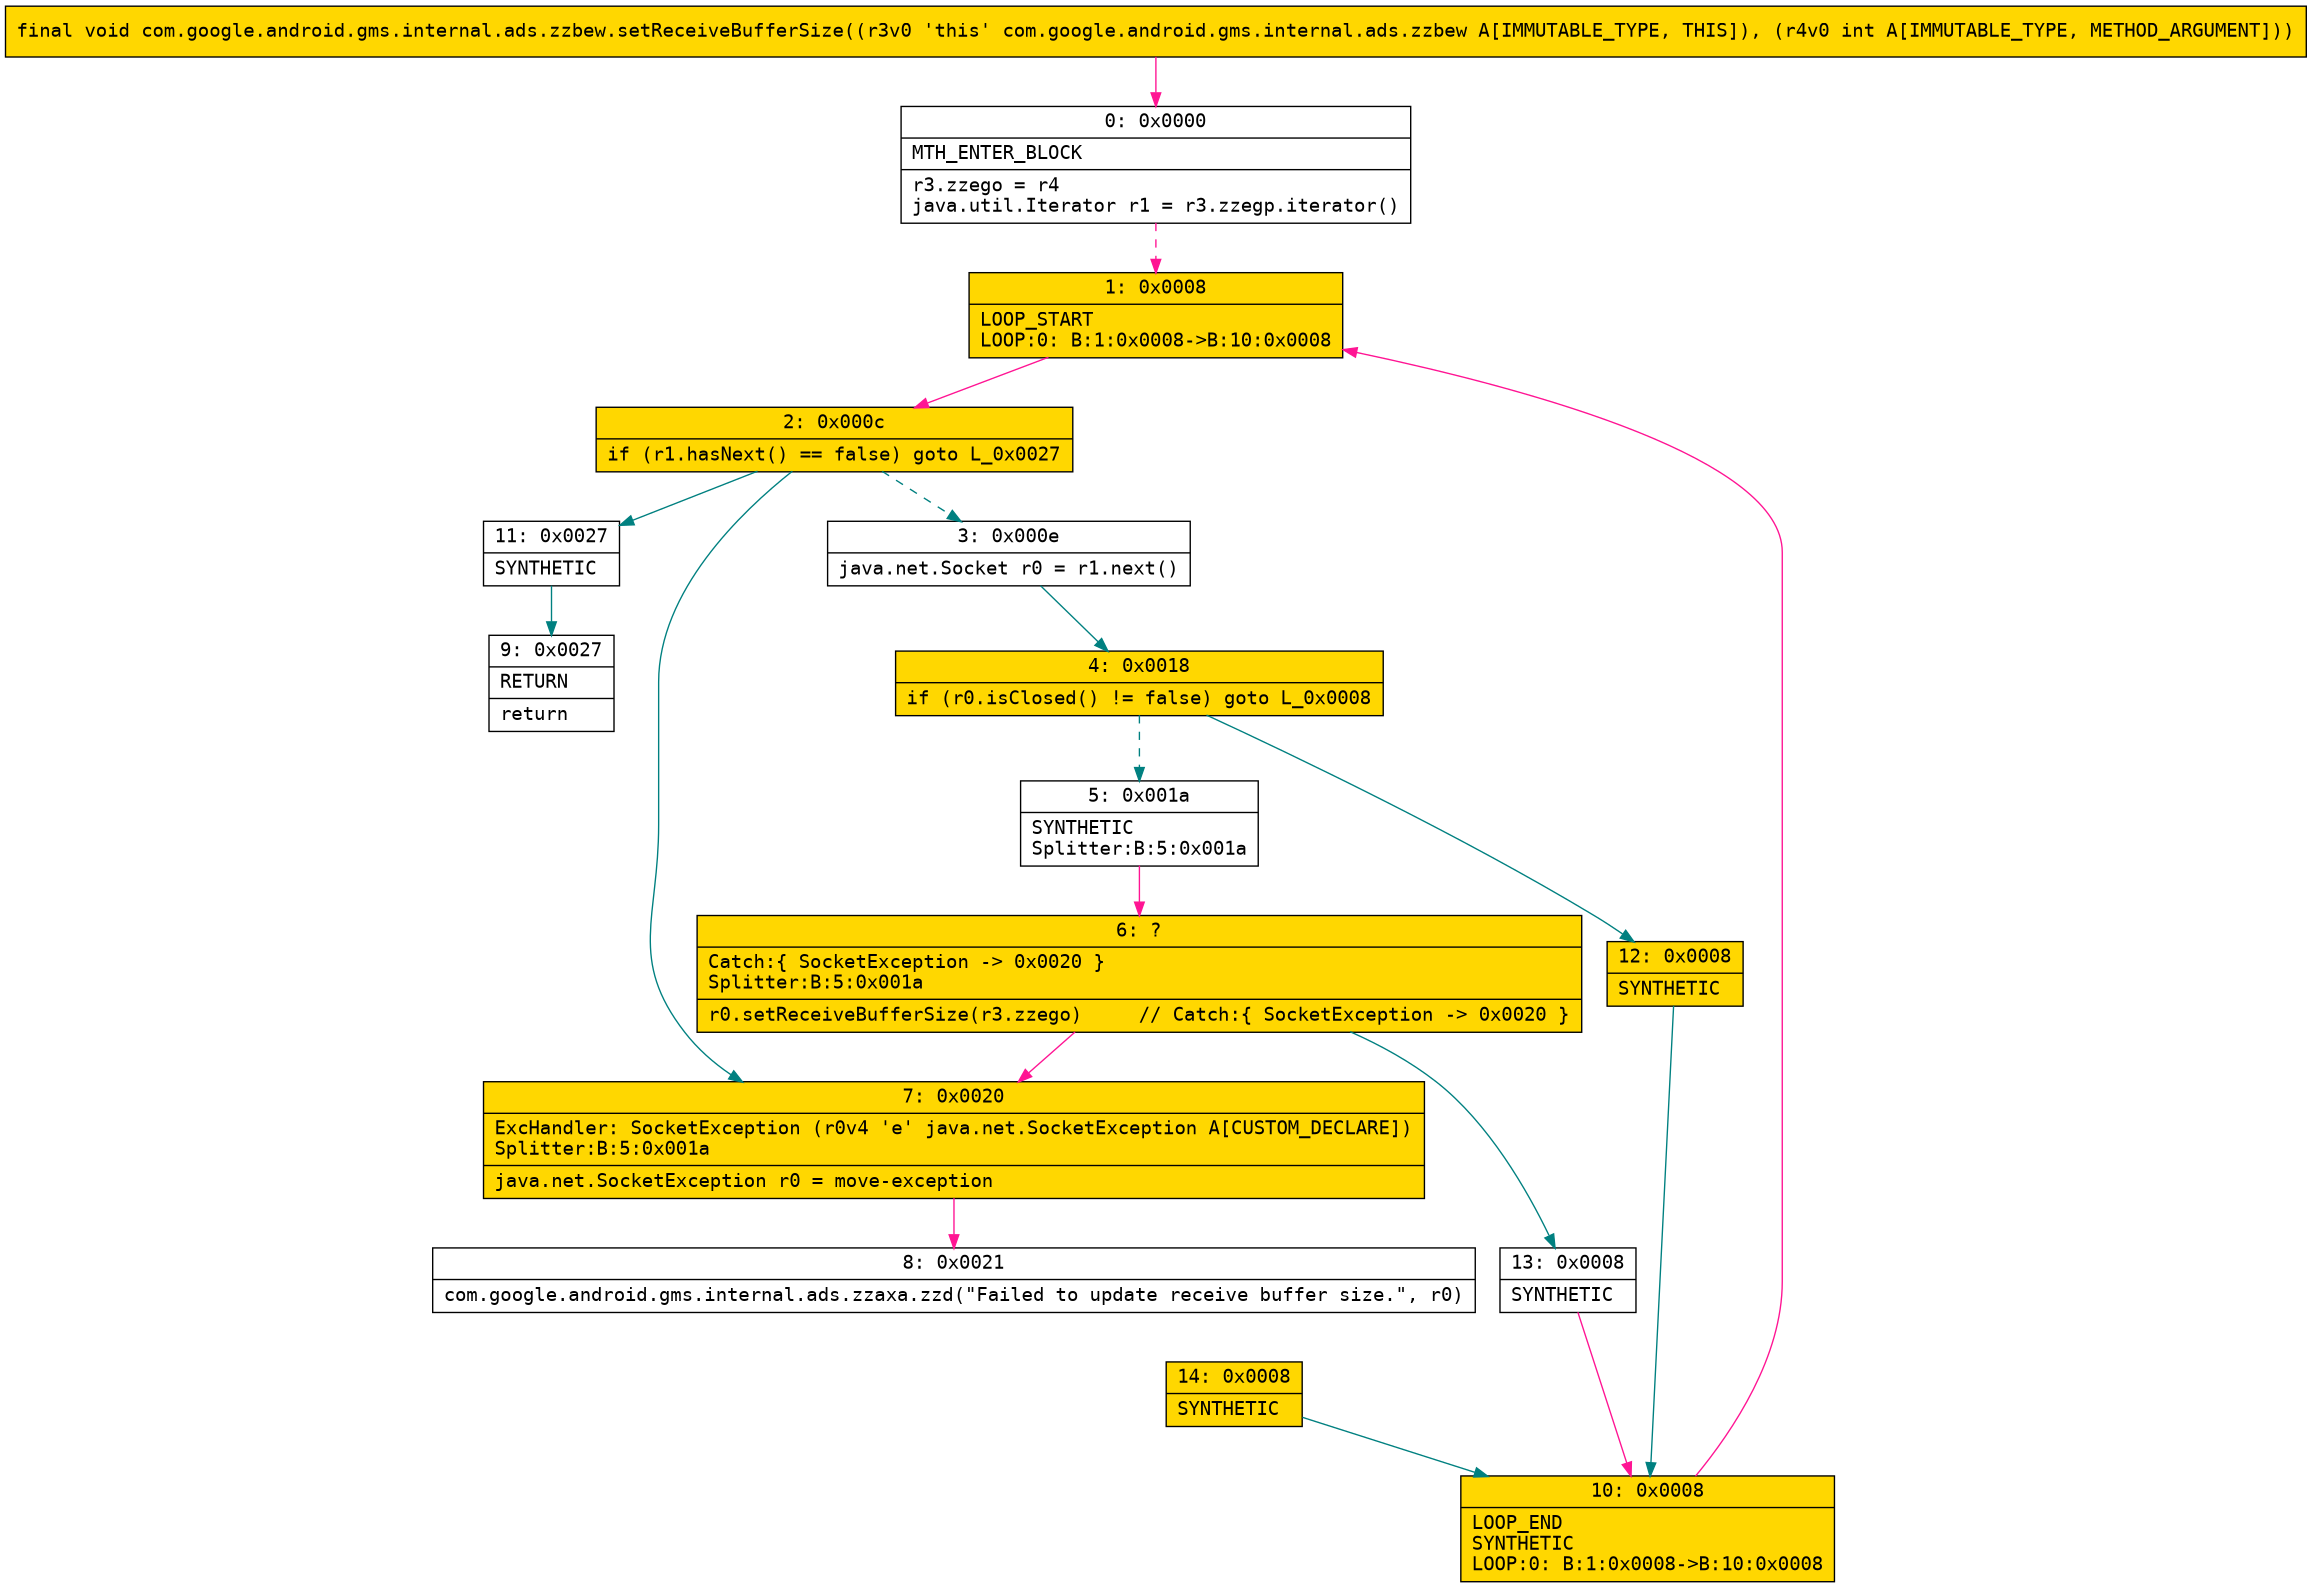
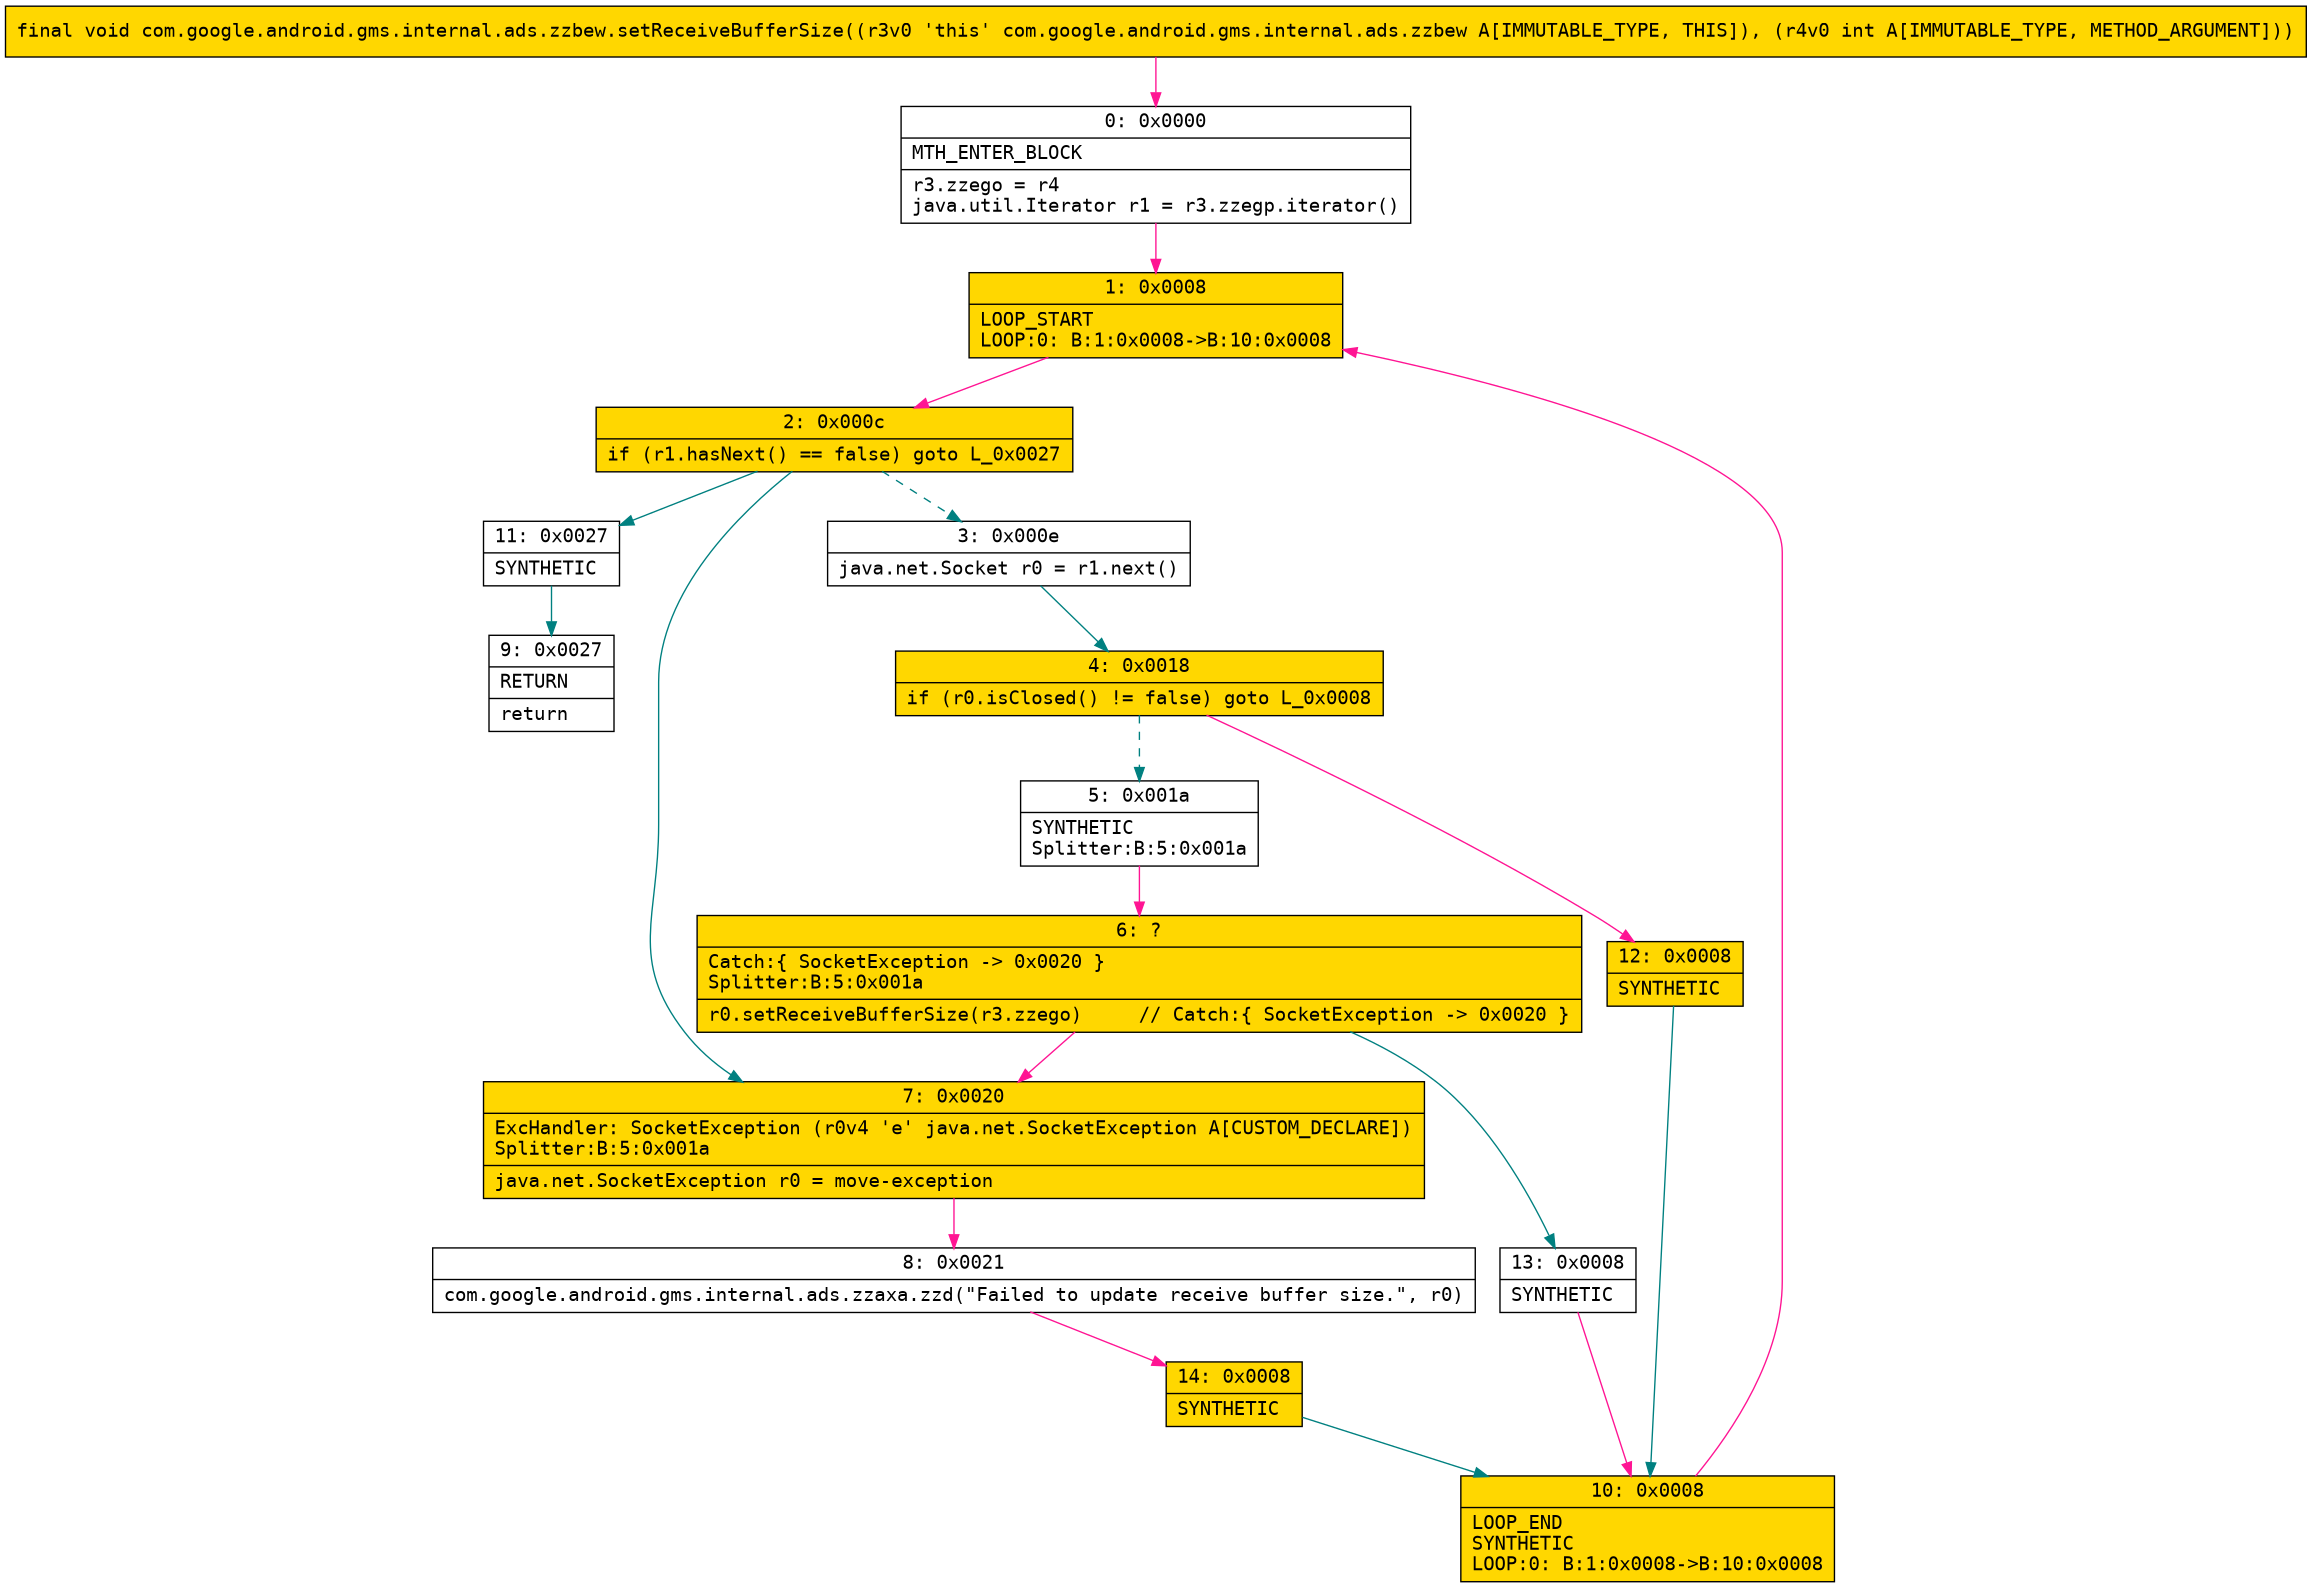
edge "0: 0x0000" -> "1: 0x0008": style dashed -> solid
edge "4: 0x0018" -> "12: 0x0008": color teal -> deeppink
edge "8: 0x0021" -> "14: 0x0008": added
